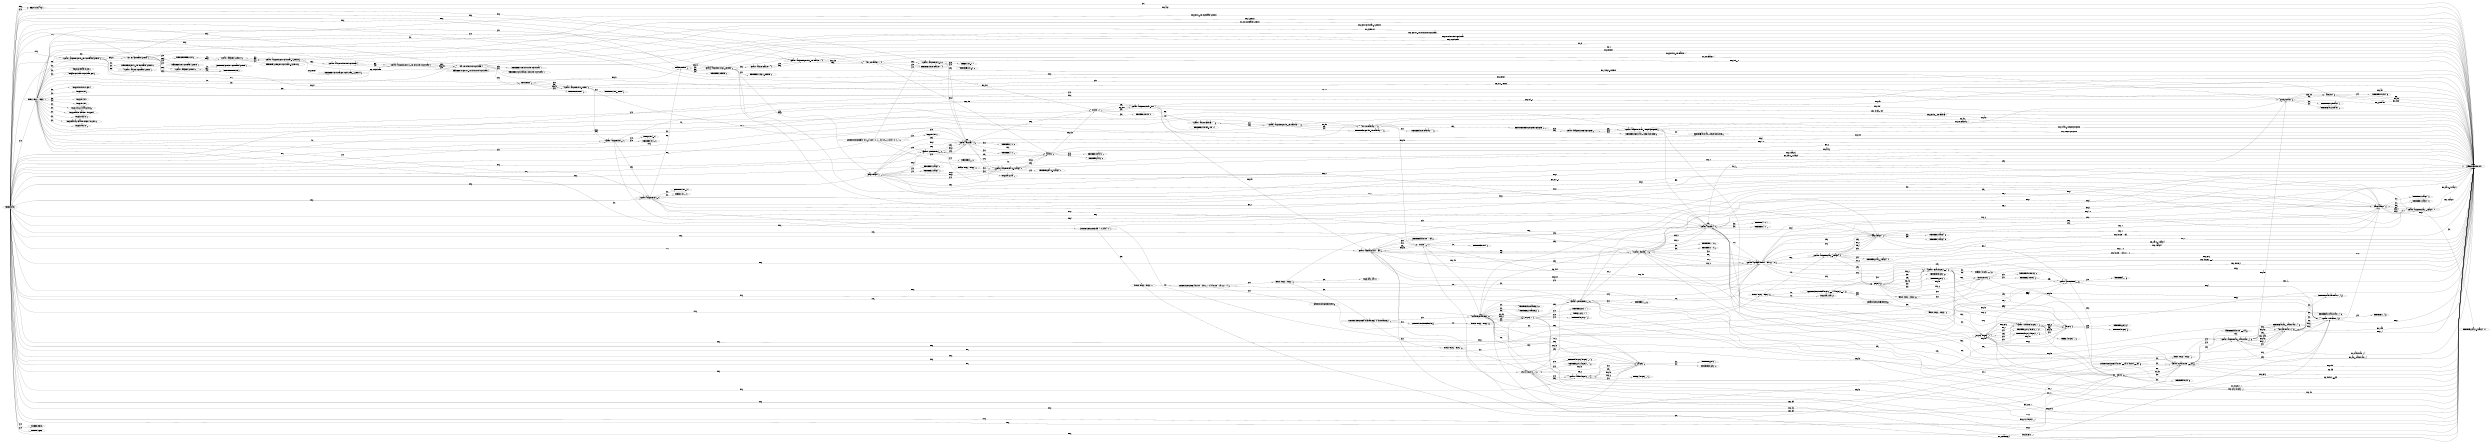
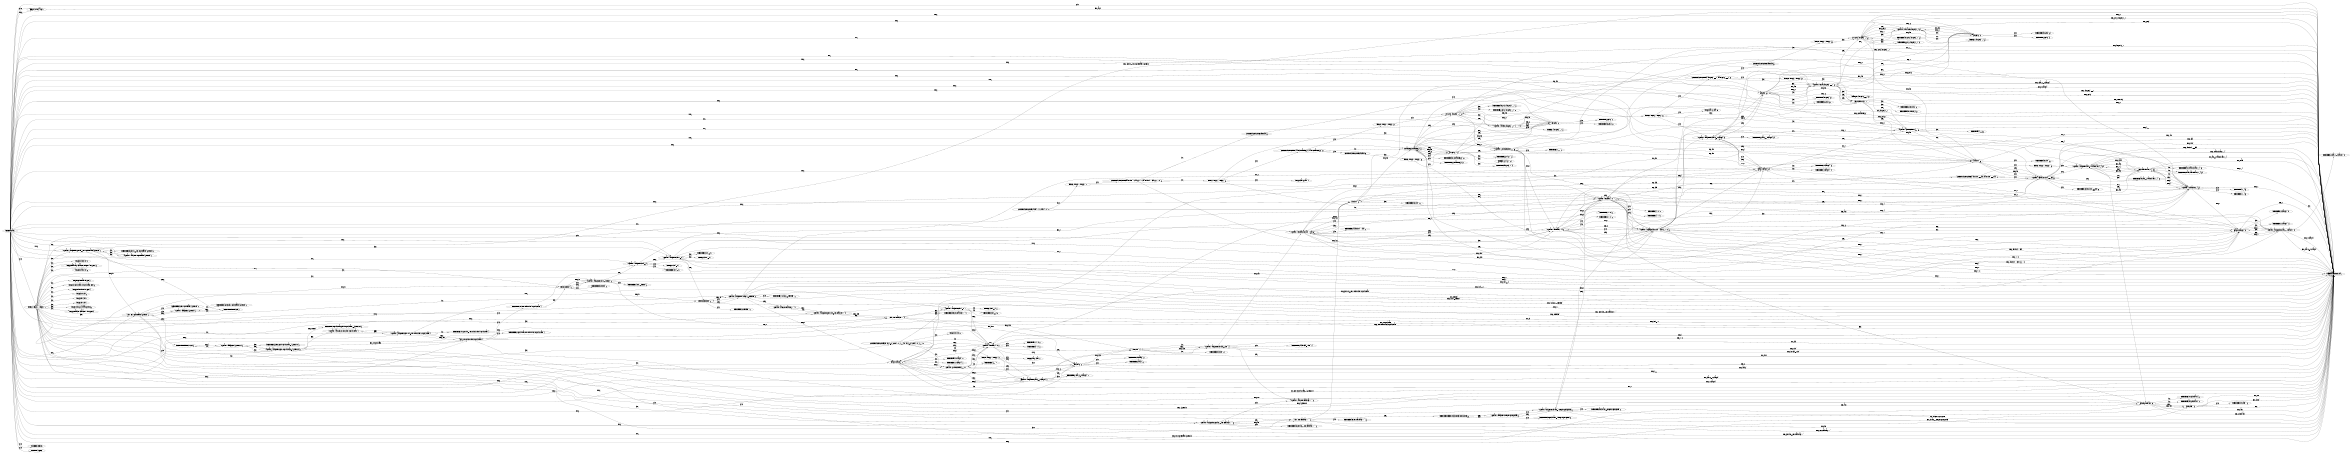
edge "(<init>,new HashSet<>())" -> "(METHOD_RETURN,void)": removed, label "DDG: new HashSet<>()"
edge "(<init>,new PrintWriter(outputStream))" -> "(nextInt,nextInt())": now "(IDENTIFIER,out,new PrintWriter(outputStream))" -> "(nextInt,nextInt())"
edge "(<operator>.alloc,new HashMap<>())" -> "(<operator>.assignment,ANY hm = new HashMap<>())": removed, label "CFG:"
node "(IDENTIFIER,l,r - l)": added
edge "(<operator>.assignment,char p = s.charAt(r))" -> "(charAt,s.charAt(r))": label "DDG: " -> "AST: "
edge "(<operator>.subtraction,r - l)" -> "(<operator>.lessThan,l < n)": added, label "DDG: l"
edge "(IDENTIFIER,p,remove(p))" -> "(<operator>.postIncrement,l++)": now "(remove,remove(p))" -> "(<operator>.postIncrement,l++)"
edge "(<operator>.equals,hm.get(p) == 1)" -> "(<operator>.subtraction,hm.get(p) - 1)": reversed
